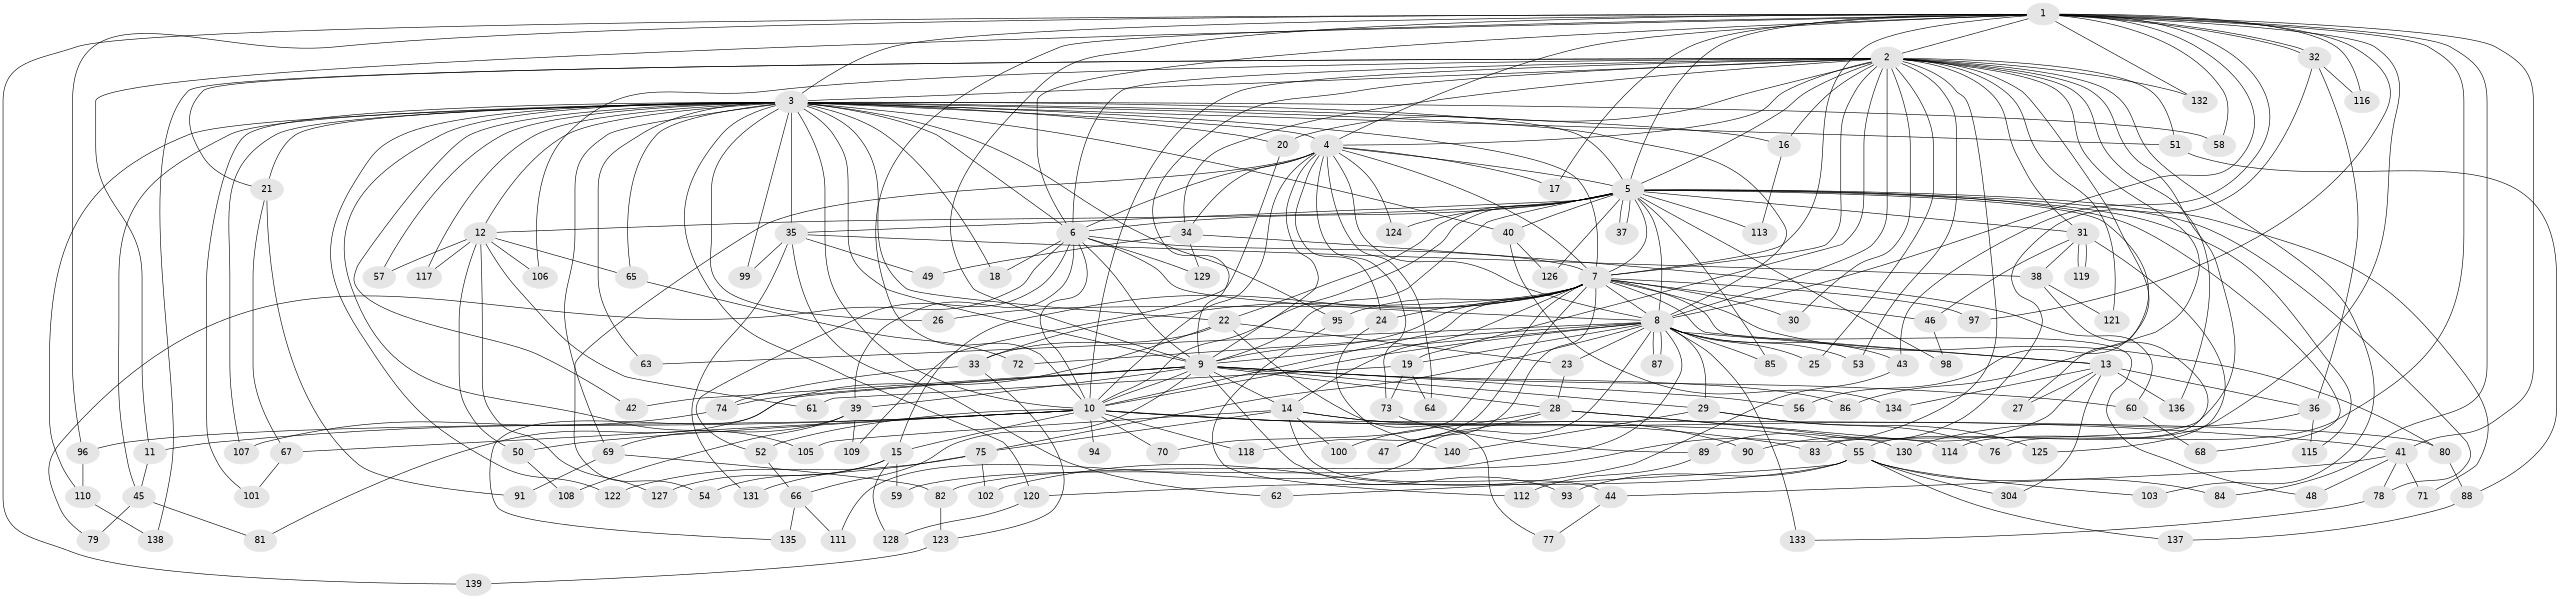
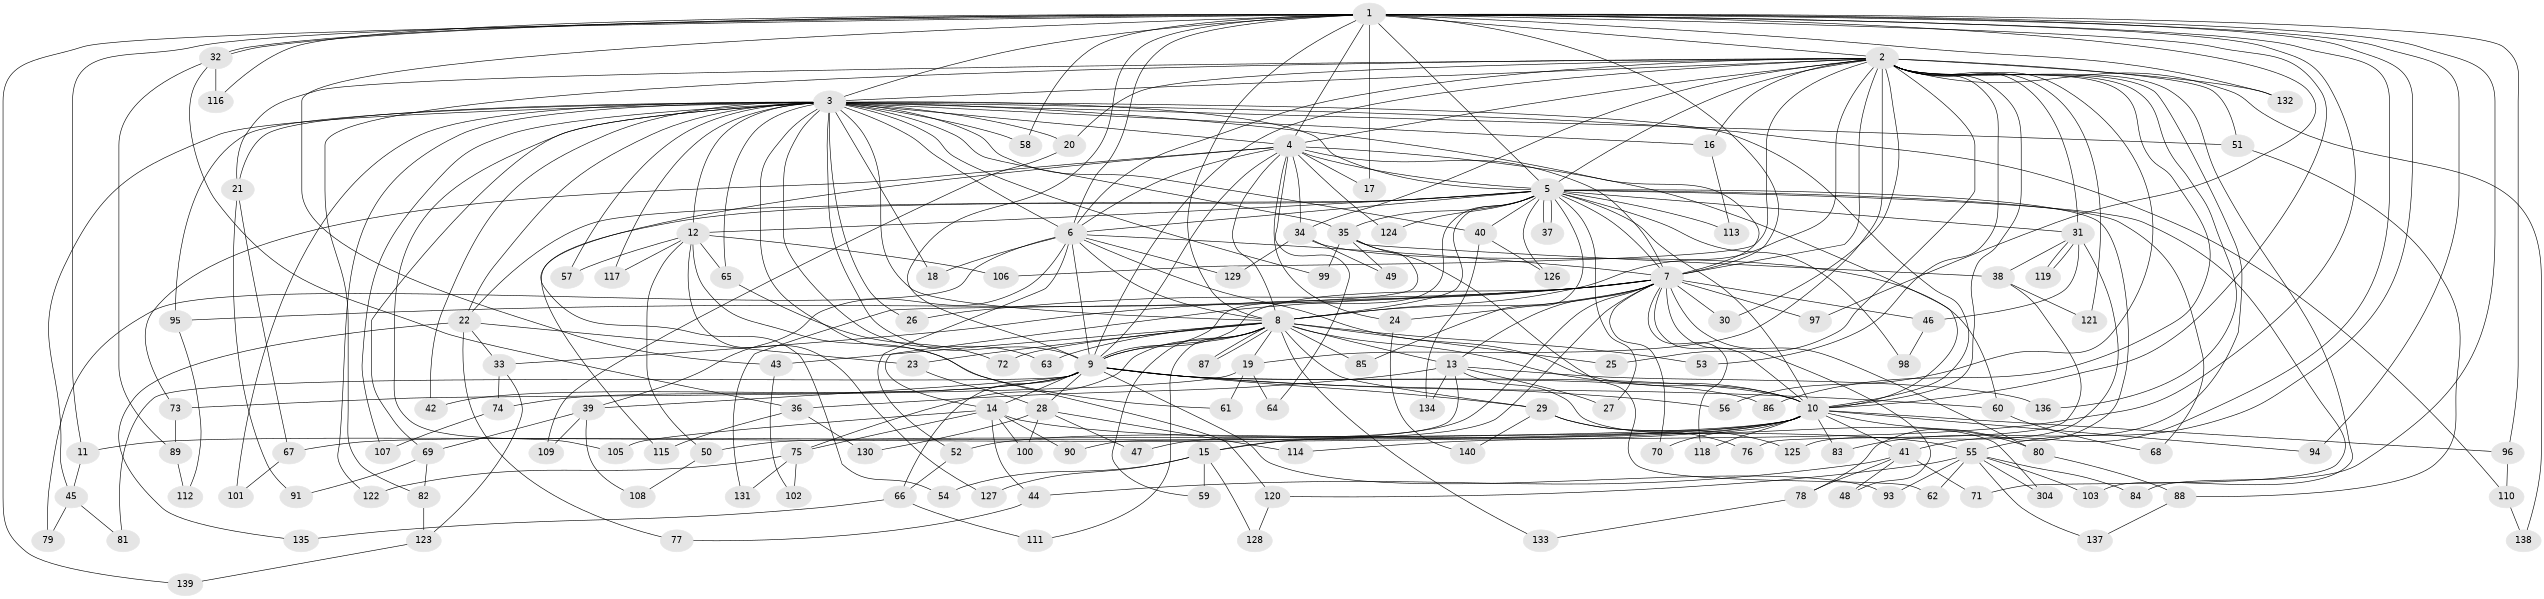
edge "1" -- "94": added
